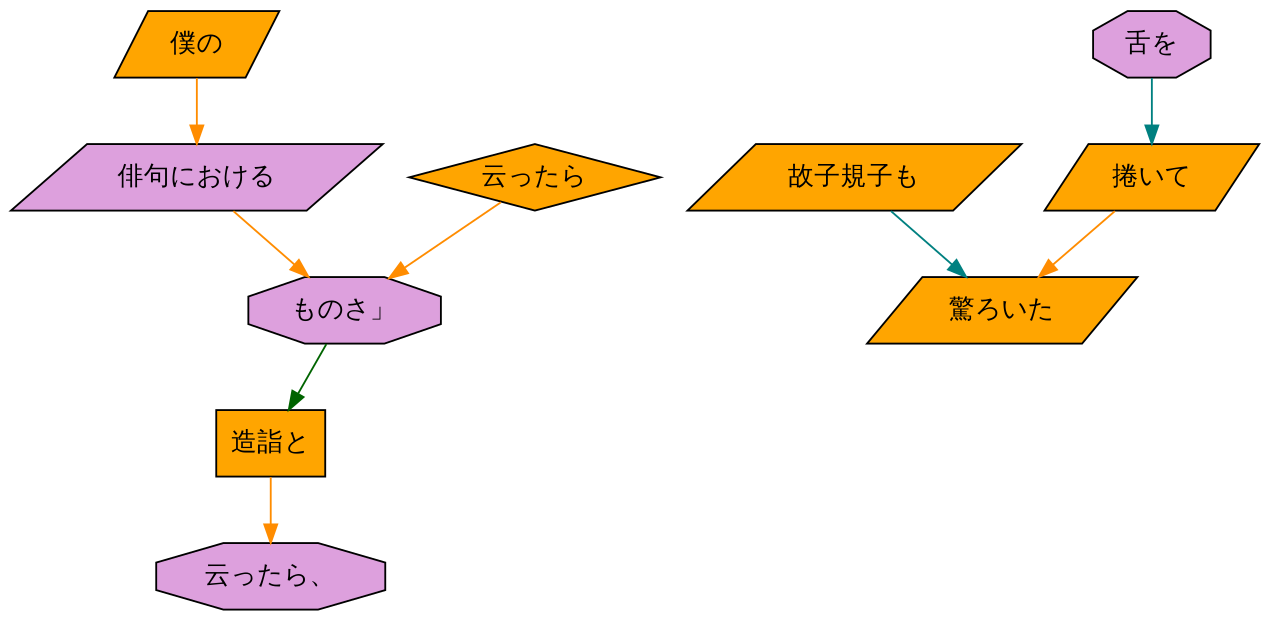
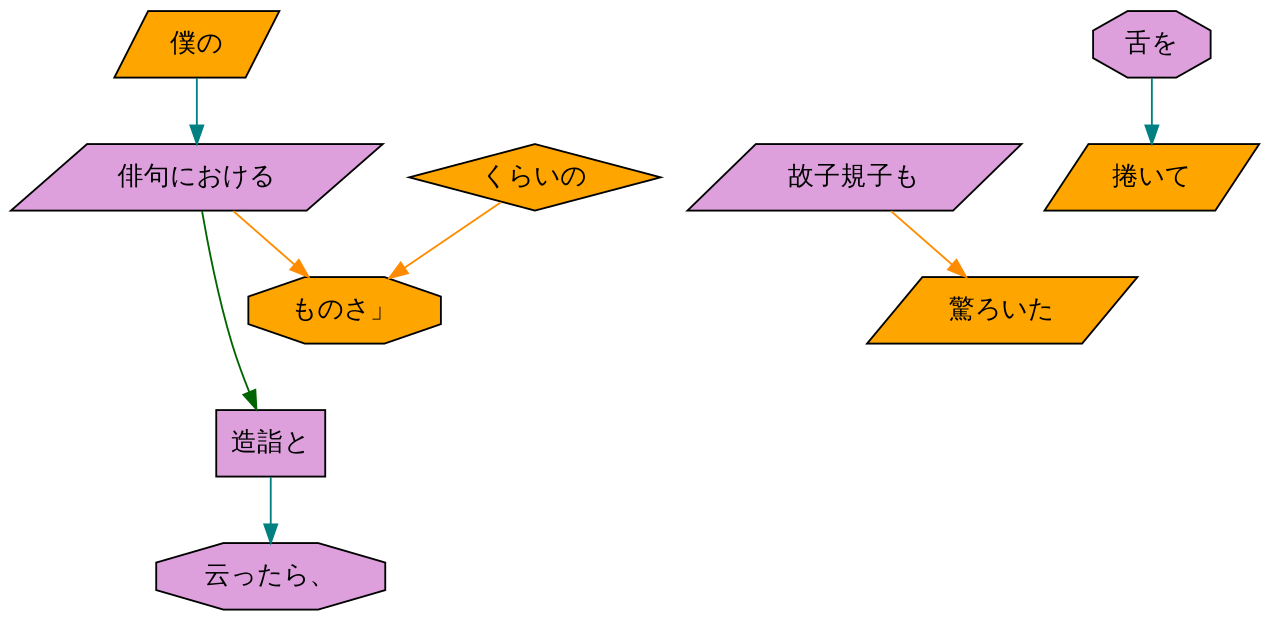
edge "僕の" -> "俳句における": color darkorange -> teal
node "云ったら": label "云ったら" -> "くらいの"
node "故子規子も": fillcolor orange -> plum
edge "故子規子も" -> "驚ろいた": color teal -> darkorange
edge "捲いて" -> "驚ろいた": removed
node "ものさ」": fillcolor plum -> orange
edge "ものさ」" -> "造詣と": now "俳句における" -> "造詣と"
node "造詣と": fillcolor orange -> plum
edge "造詣と" -> "云ったら、": color darkorange -> teal
